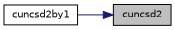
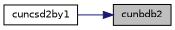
node "cuncsd2": label "cuncsd2" -> "cunbdb2"
